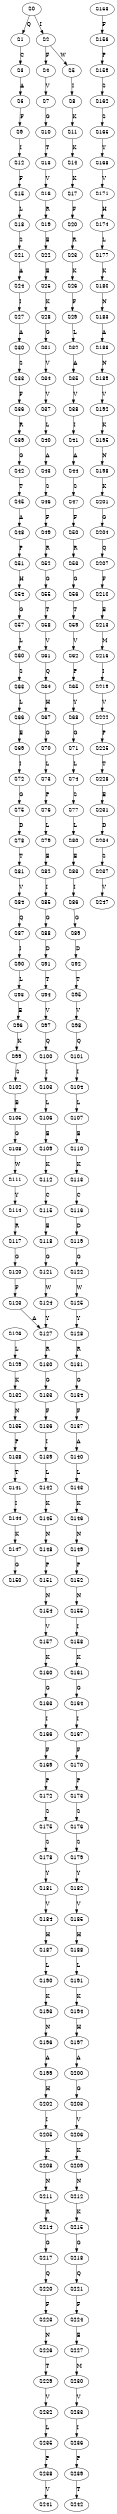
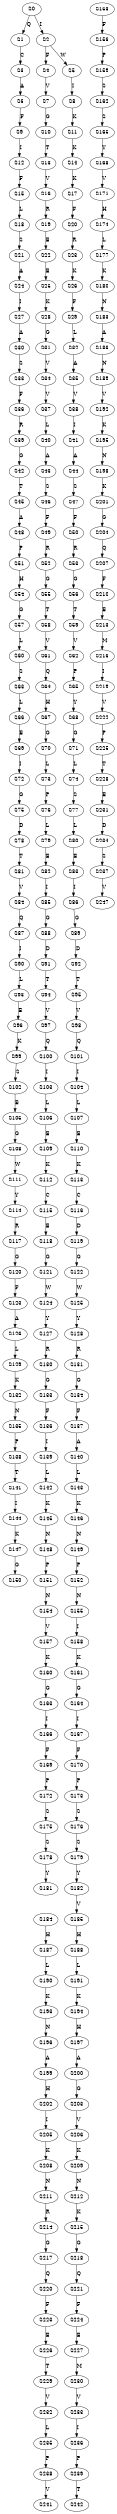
edge "S123" -> "S127": now "S123" -> "S126"
edge "S181" -> "S184": removed, label "V"
edge "S223" -> "S226": label "N" -> "E"
